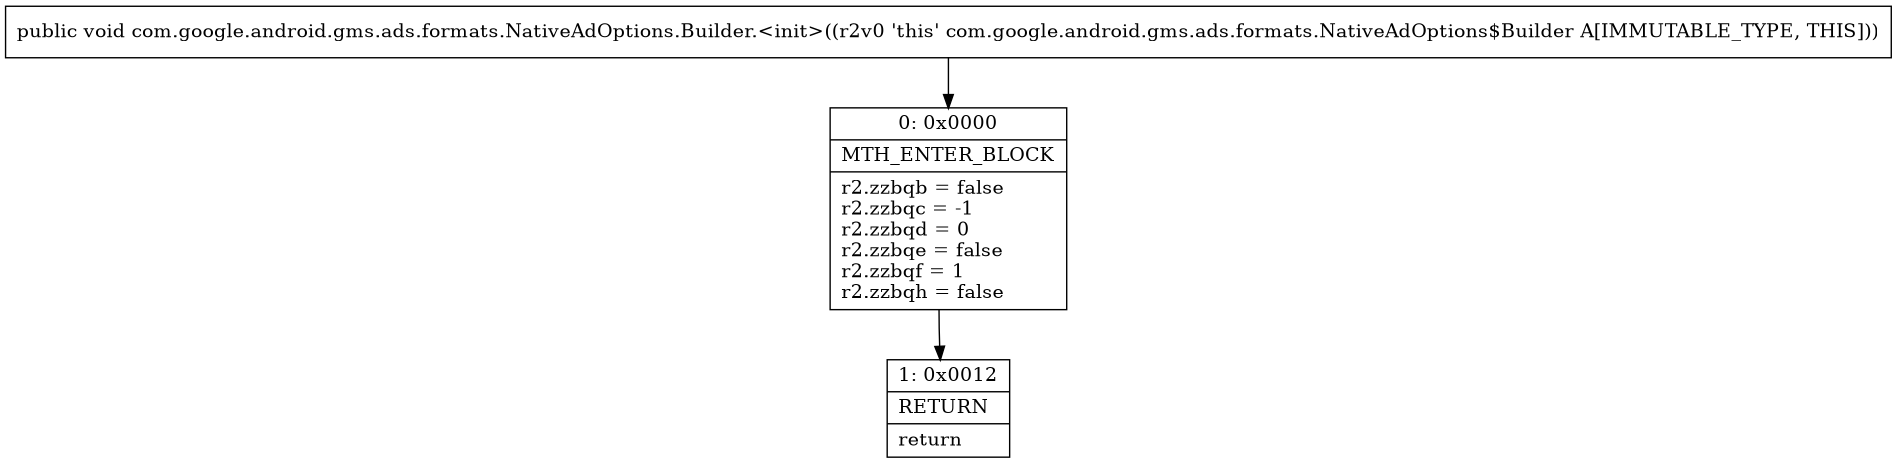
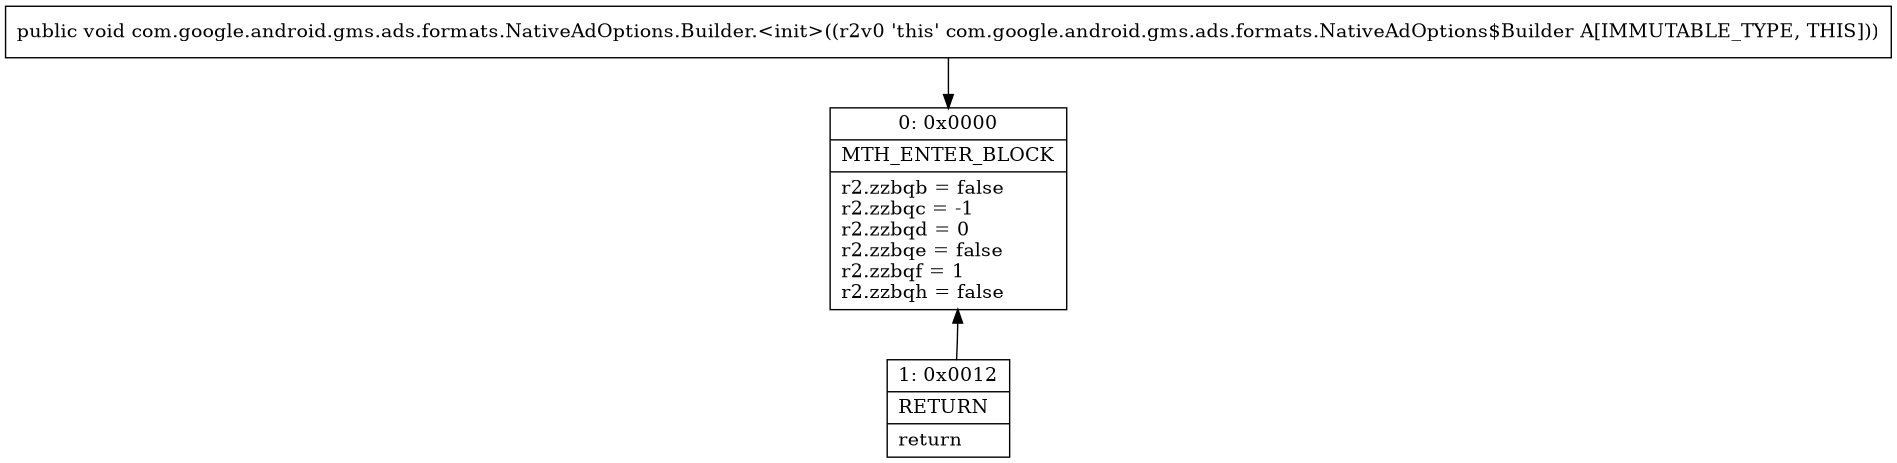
edge "0: 0x0000" -> "1: 0x0012": reversed
